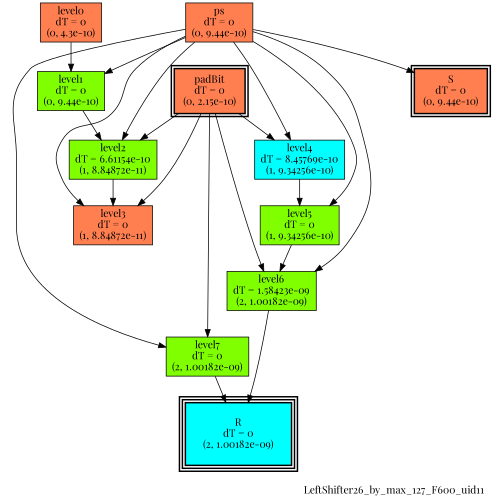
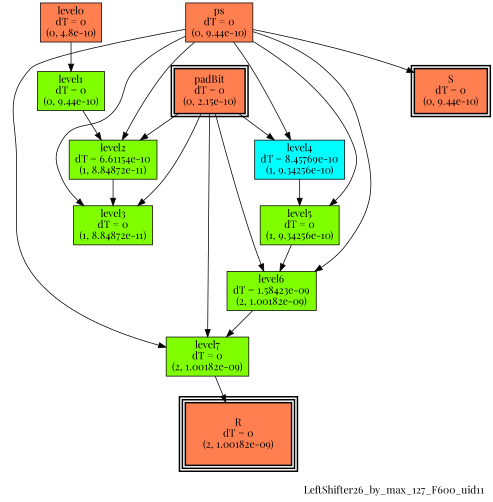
node "level0 dT = 0 (0, 4.3e-10)": label "level0 dT = 0 (0, 4.3e-10)" -> "level0 dT = 0 (0, 4.8e-10)"
edge "ps dT = 0 (0, 9.44e-10)" -> "level1 dT = 0 (0, 9.44e-10)": removed
node "level3 dT = 0 (1, 8.84872e-11)": fillcolor coral -> chartreuse
edge "level6 dT = 1.58423e-09 (2, 1.00182e-09)" -> "R dT = 0 (2, 1.00182e-09)": now "level6 dT = 1.58423e-09 (2, 1.00182e-09)" -> "level7 dT = 0 (2, 1.00182e-09)"
node "R dT = 0 (2, 1.00182e-09)": fillcolor cyan -> coral
